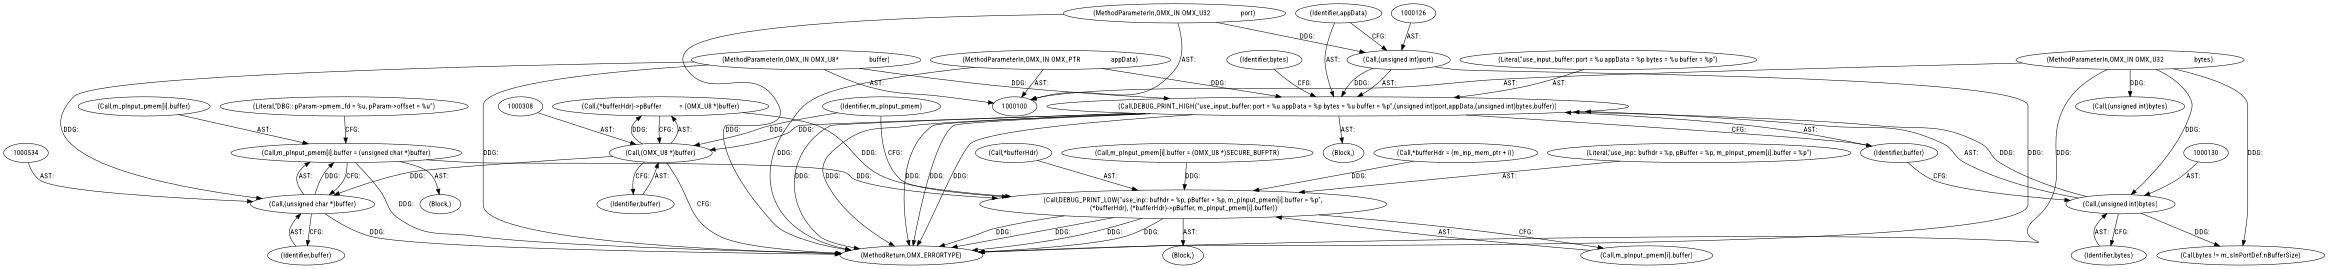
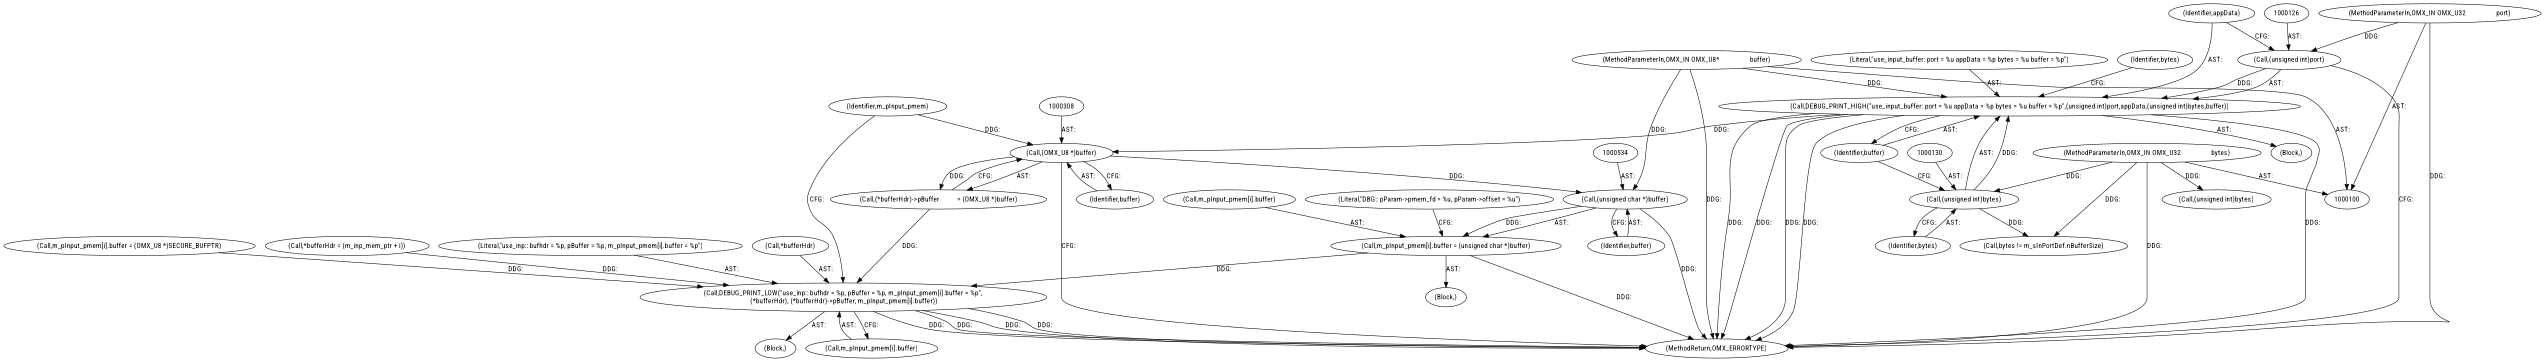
node "(MethodParameterIn,OMX_IN OMX_PTR                   appData)": removed
edge "(Call,(unsigned int)port)" -> "(MethodReturn,OMX_ERRORTYPE)": label "DDG: " -> "CFG: "
edge "(Call,m_pInput_pmem[i].buffer = (unsigned char *)buffer)" -> "(Call,(unsigned char *)buffer)": removed, label "CFG:"
